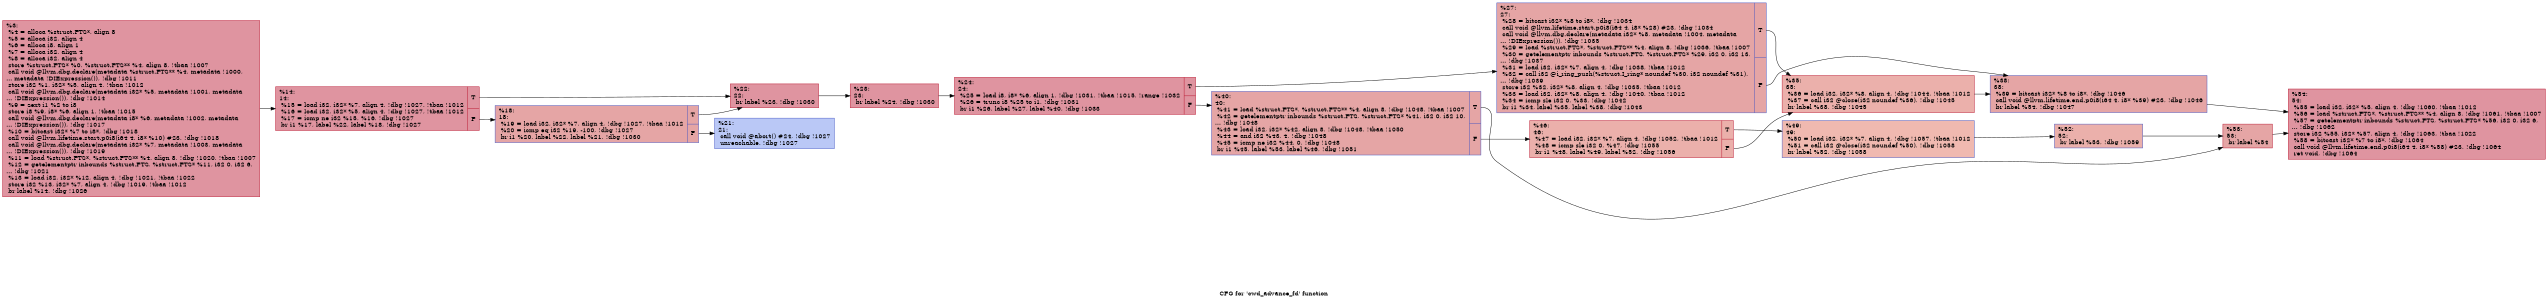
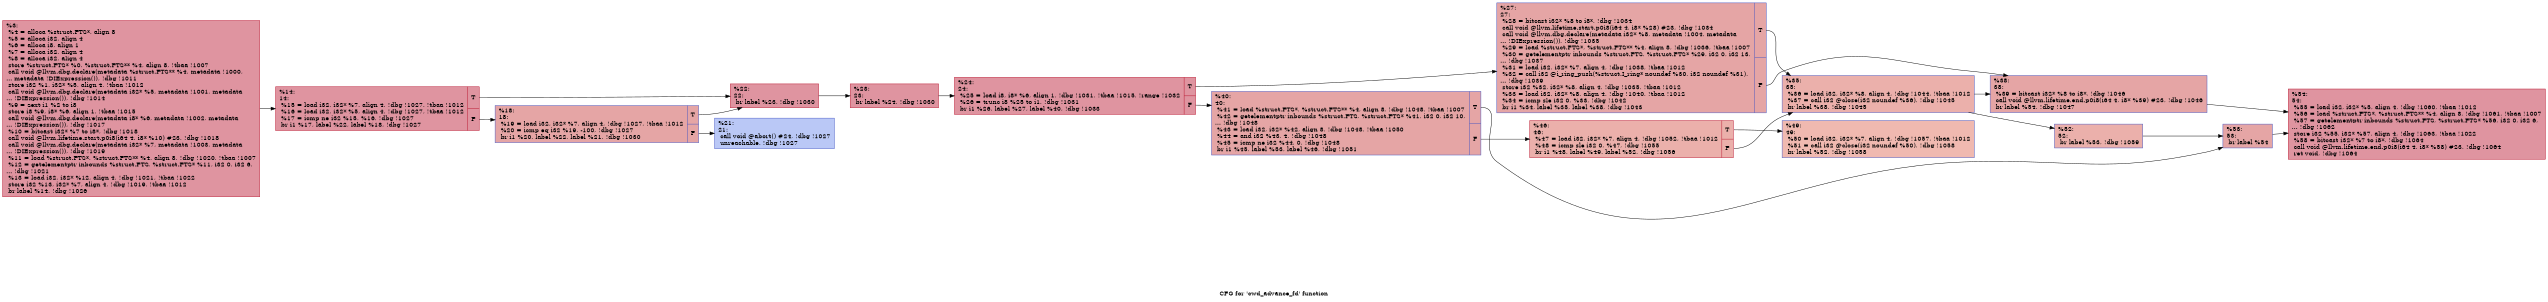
node "%35:": color #b70d28ff -> #3d50c3ff
node "%53:": color #b70d28ff -> #3d50c3ff
edge "%49:" -> "%52:": now "%35:" -> "%52:"
